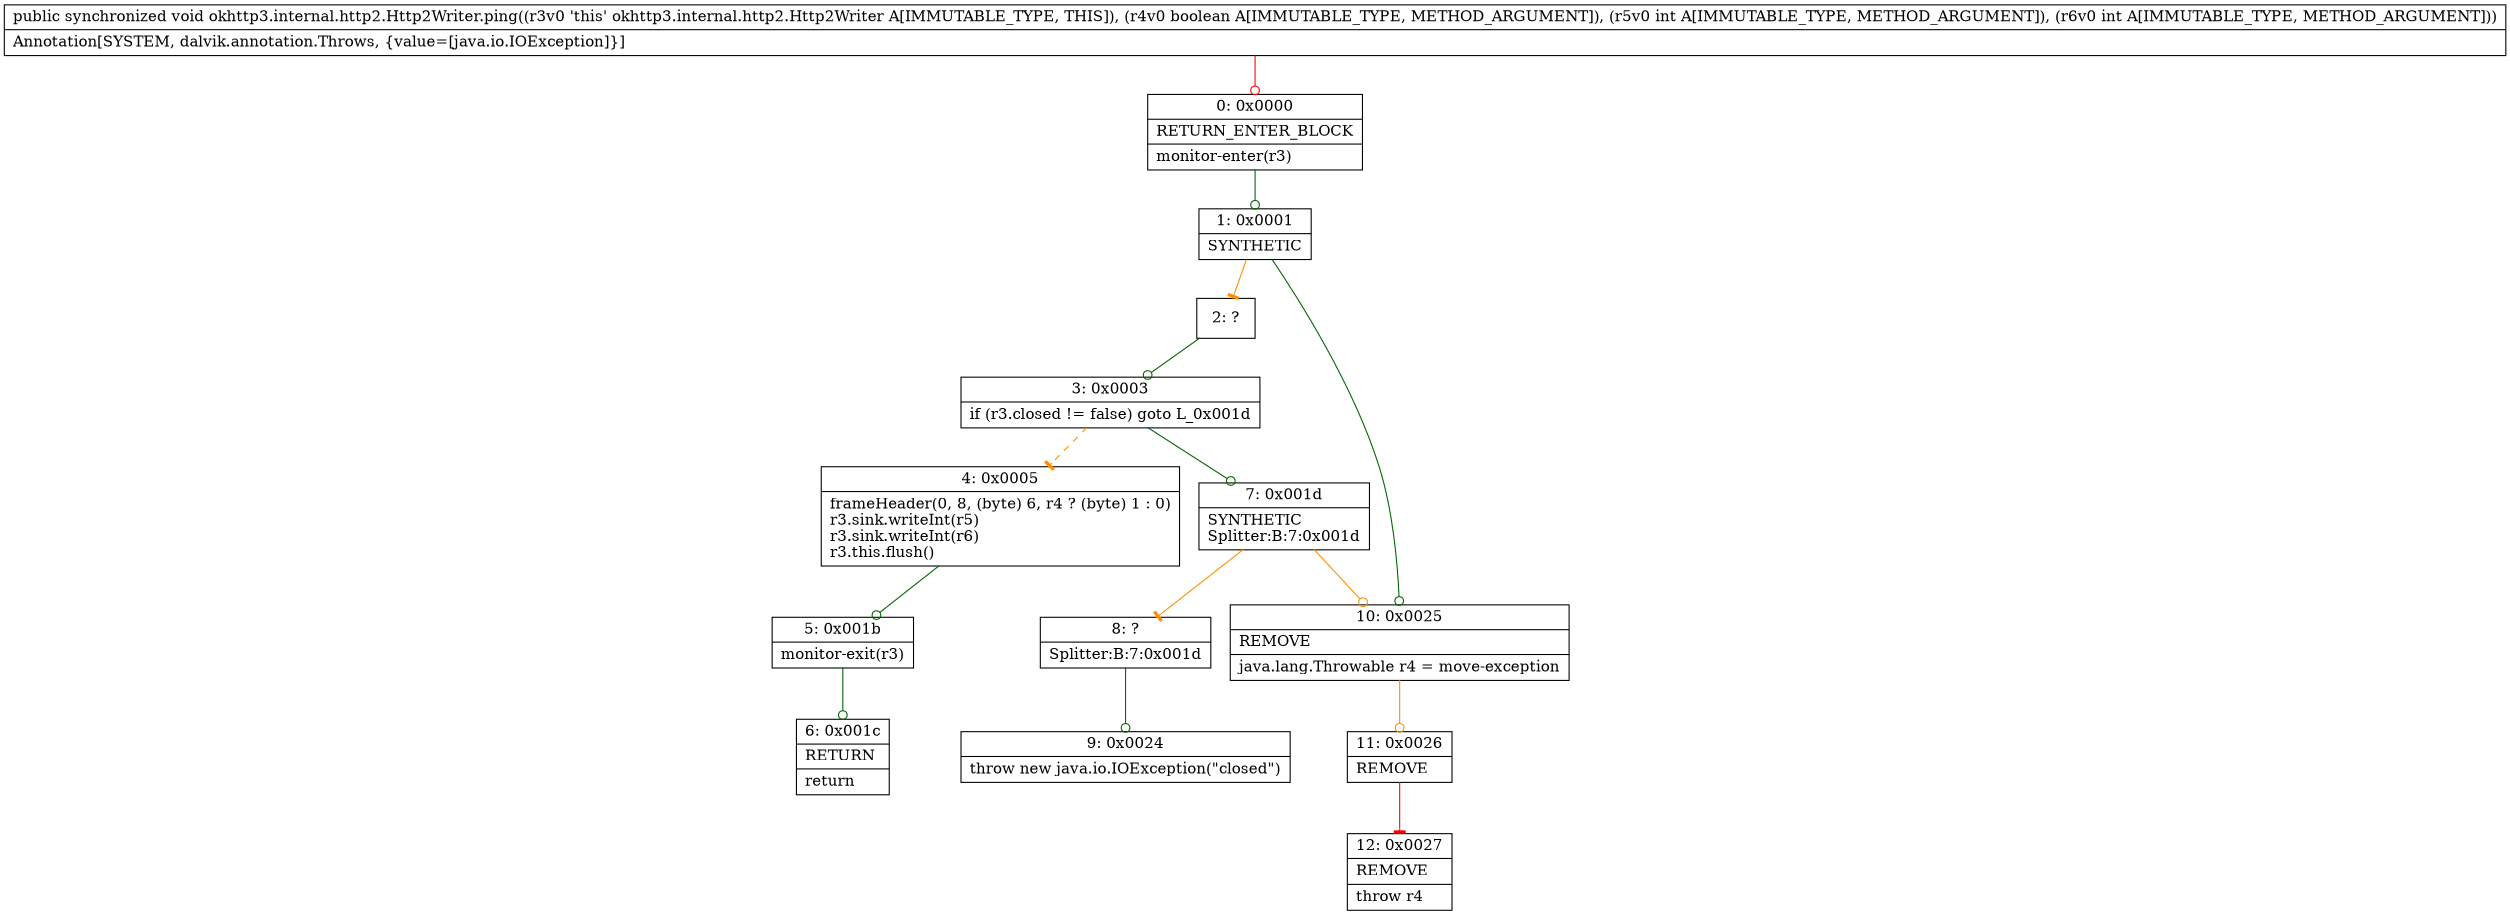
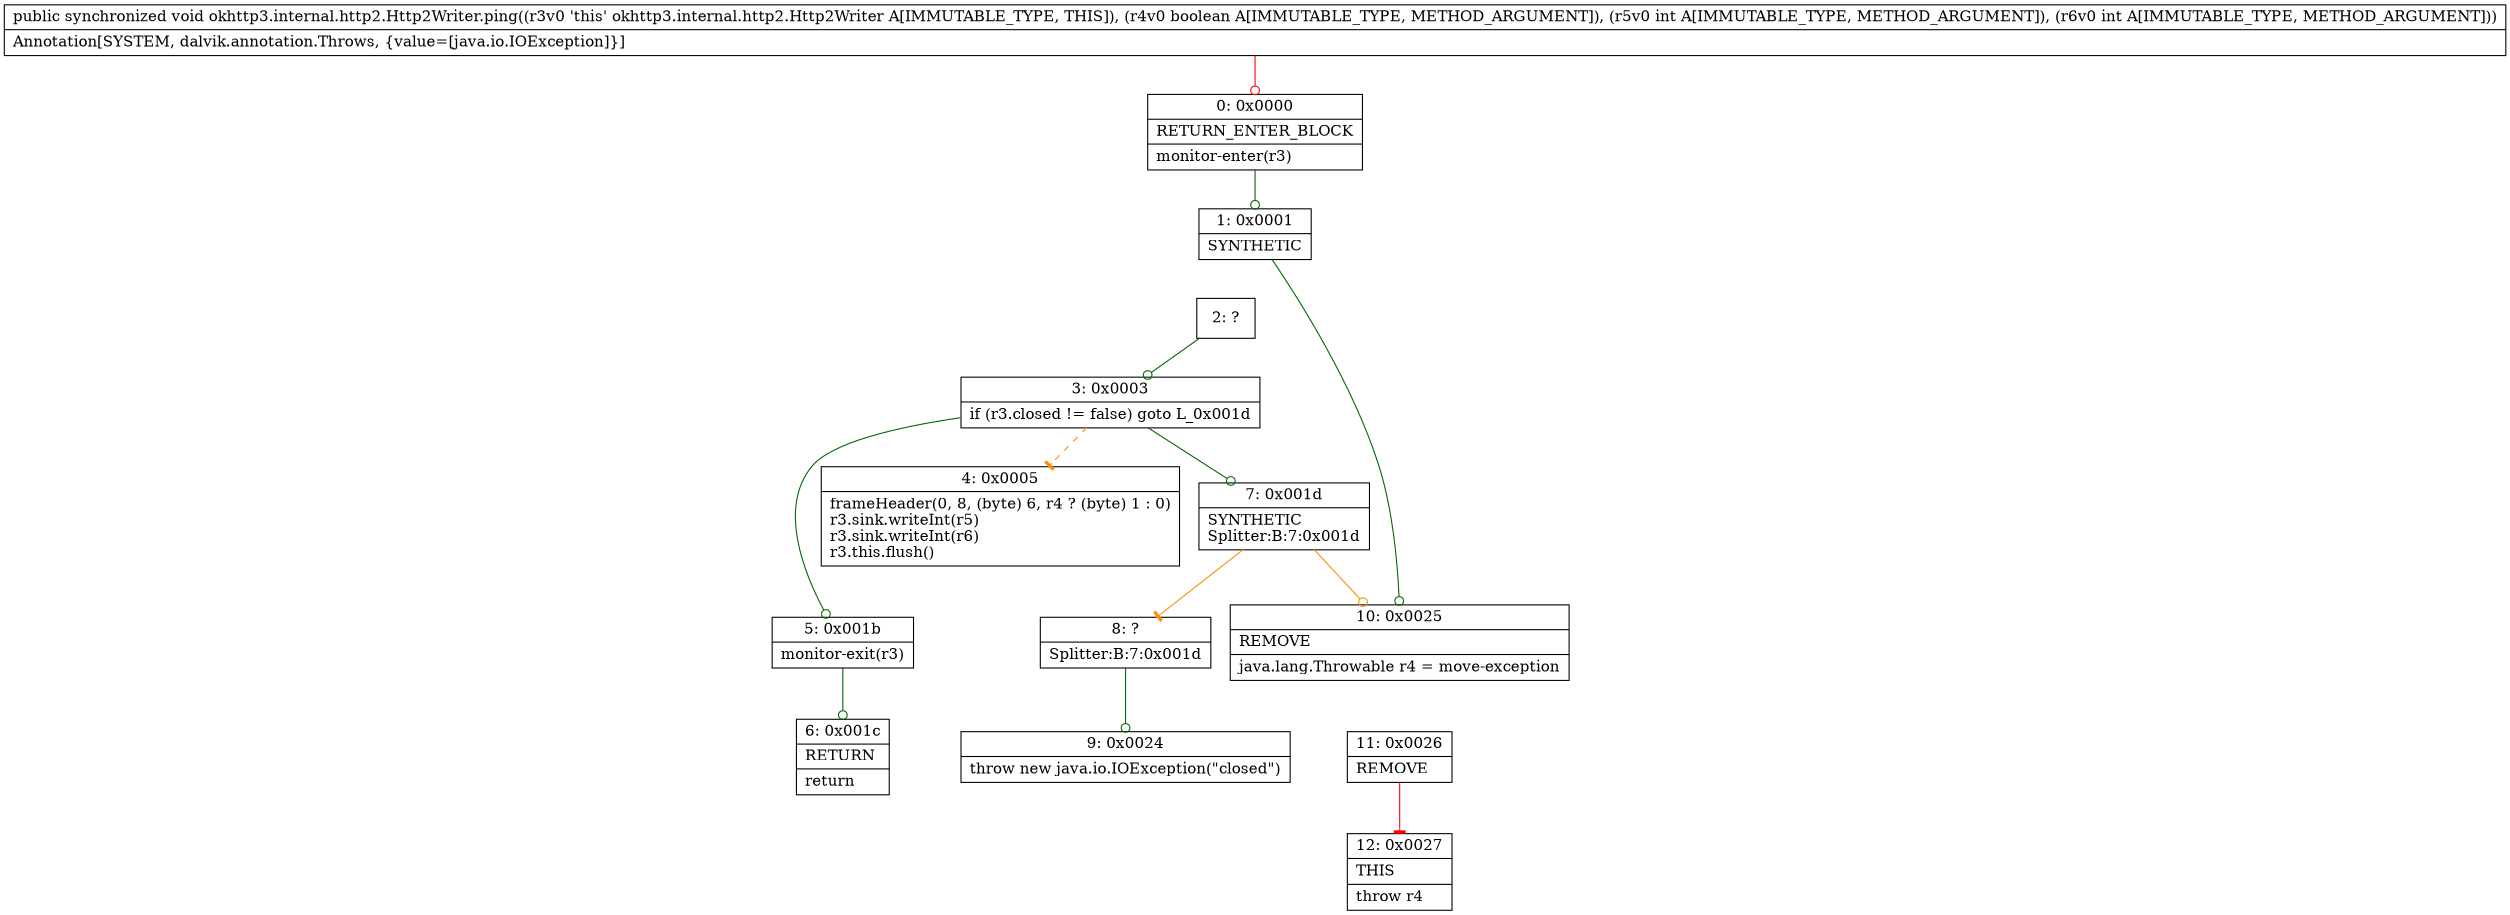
edge "1: 0x0001" -> "2: ?": removed
edge "4: 0x0005" -> "5: 0x001b": now "3: 0x0003" -> "5: 0x001b"
edge "10: 0x0025" -> "11: 0x0026": removed
node "12: 0x0027": text "REMOVE" -> "THIS"
